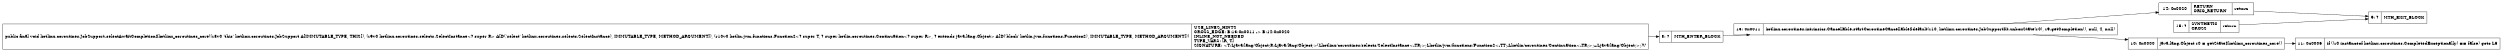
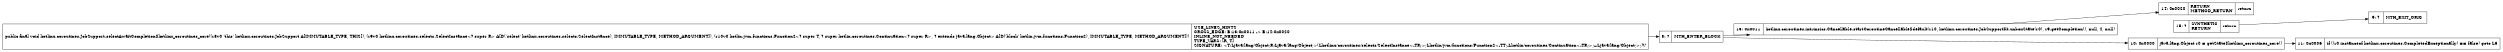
node "14: 0x0020": text "ORIG_RETURN" -> "METHOD_RETURN"
edge "14: 0x0020" -> "9: ?": removed
node "9: ?": text "MTH_EXIT_BLOCK" -> "MTH_EXIT_ORIG"
node "15: ?": text "CROSS" -> "RETURN"
edge "13: 0x0011" -> "10: 0x0000": now "8: ?" -> "10: 0x0000"
